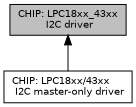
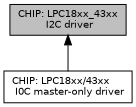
node "CHIP: LPC18xx/43xx I2C master-only driver": label "CHIP: LPC18xx/43xx I2C master-only driver" -> "CHIP: LPC18xx/43xx I0C master-only driver"
